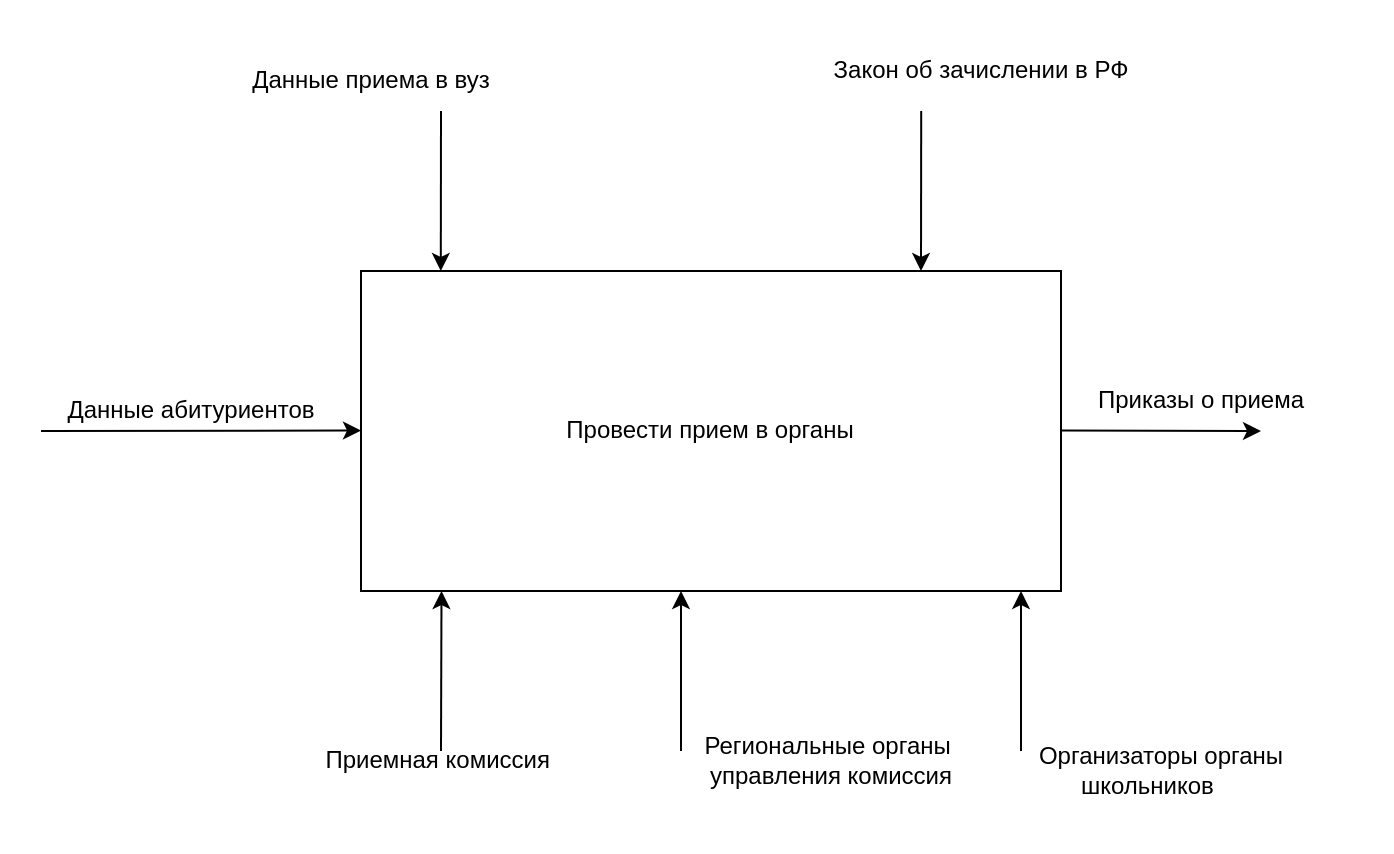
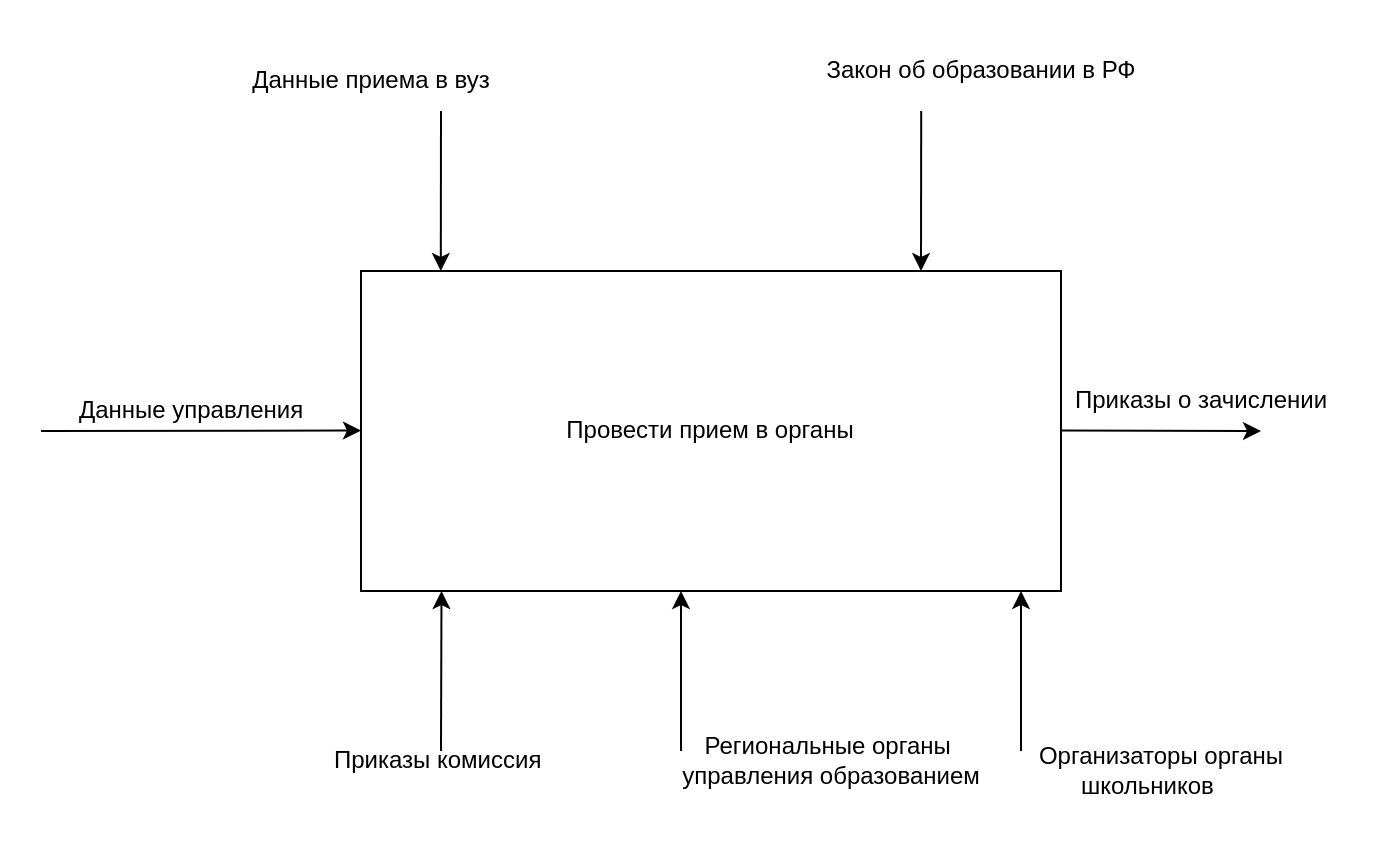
node "Закон об зачислении в РФ": label "Закон об зачислении в РФ" -> "Закон об образовании в РФ"
node "Приказы о приема": label "Приказы о приема" -> "Приказы о зачислении"
node "Данные абитуриентов": label "Данные абитуриентов" -> "Данные управления"
node "Приемная комиссия": label "Приемная комиссия" -> "Приказы комиссия"
node "Региональные органы управления комиссия": label "Региональные органы управления комиссия" -> "Региональные органы управления образованием"
